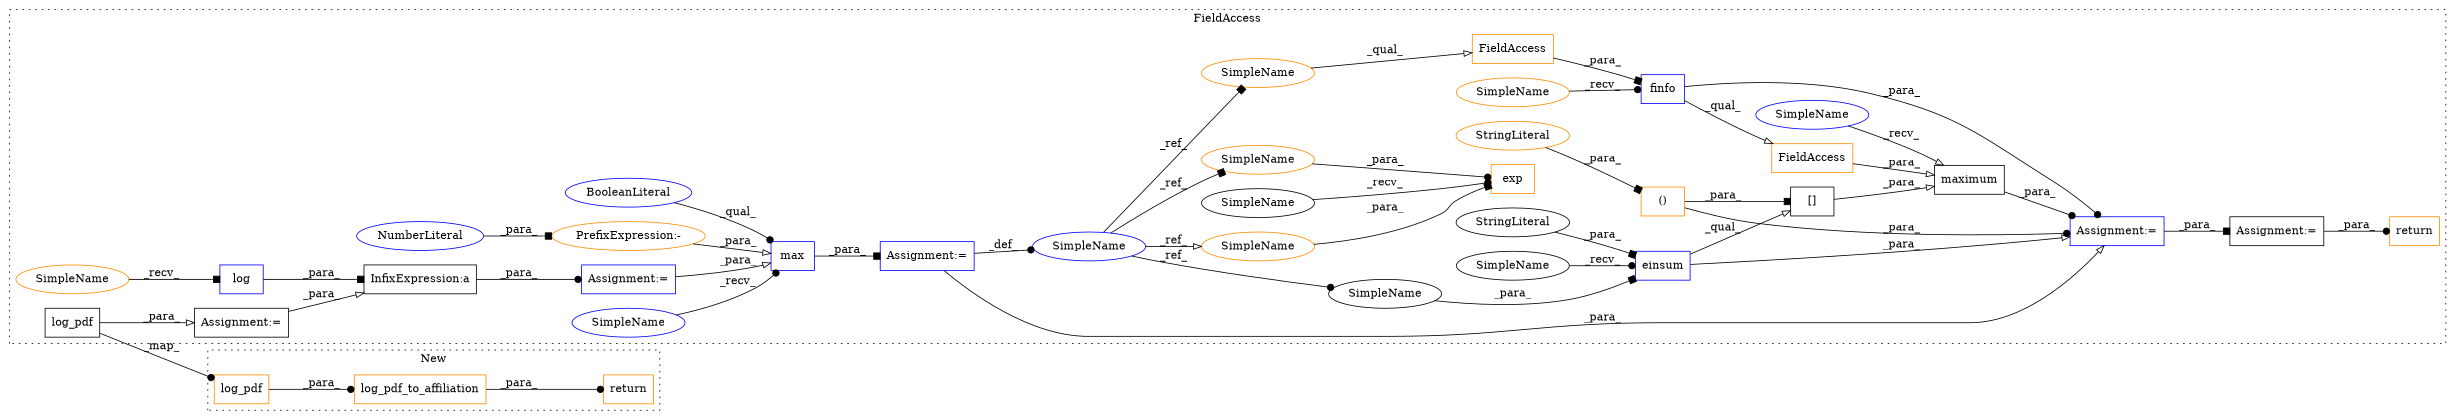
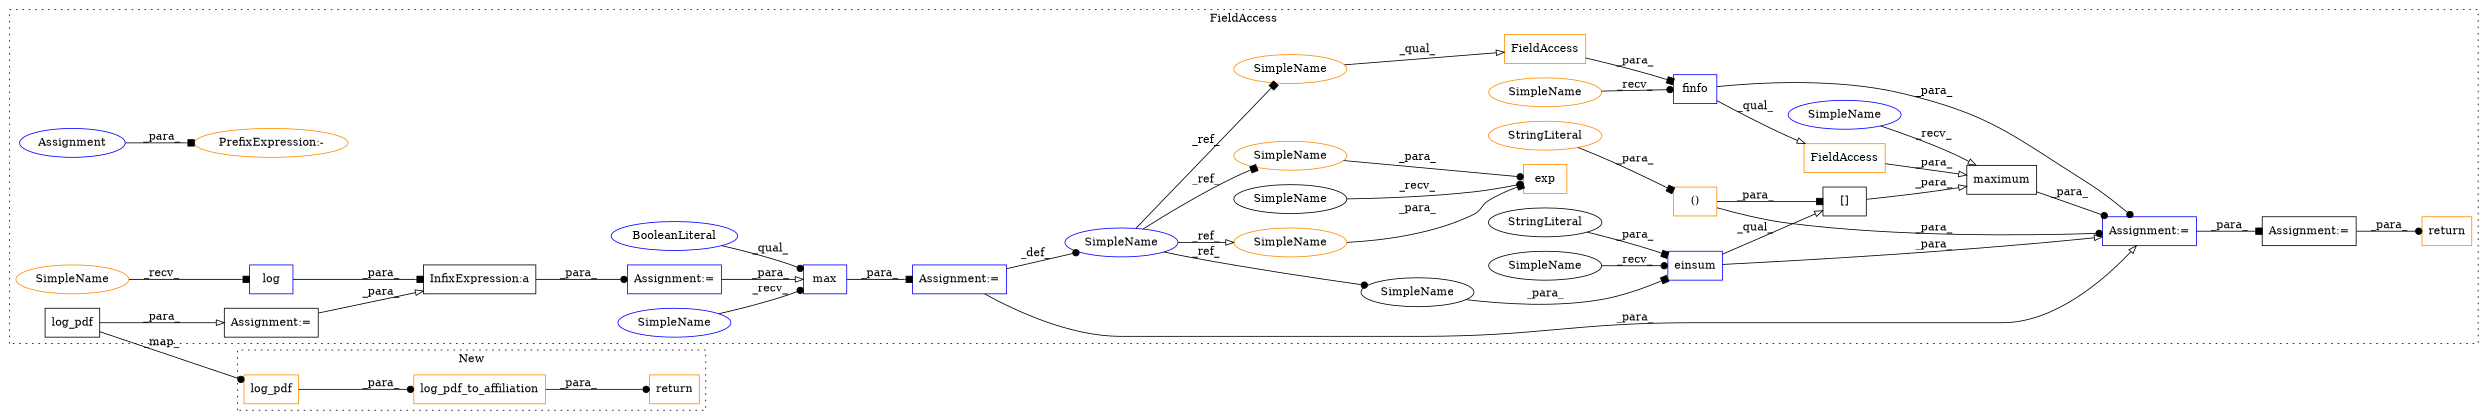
node "NumberLiteral": label "NumberLiteral" -> "Assignment"
edge "PrefixExpression:-" -> "max": removed, label "_para_"
